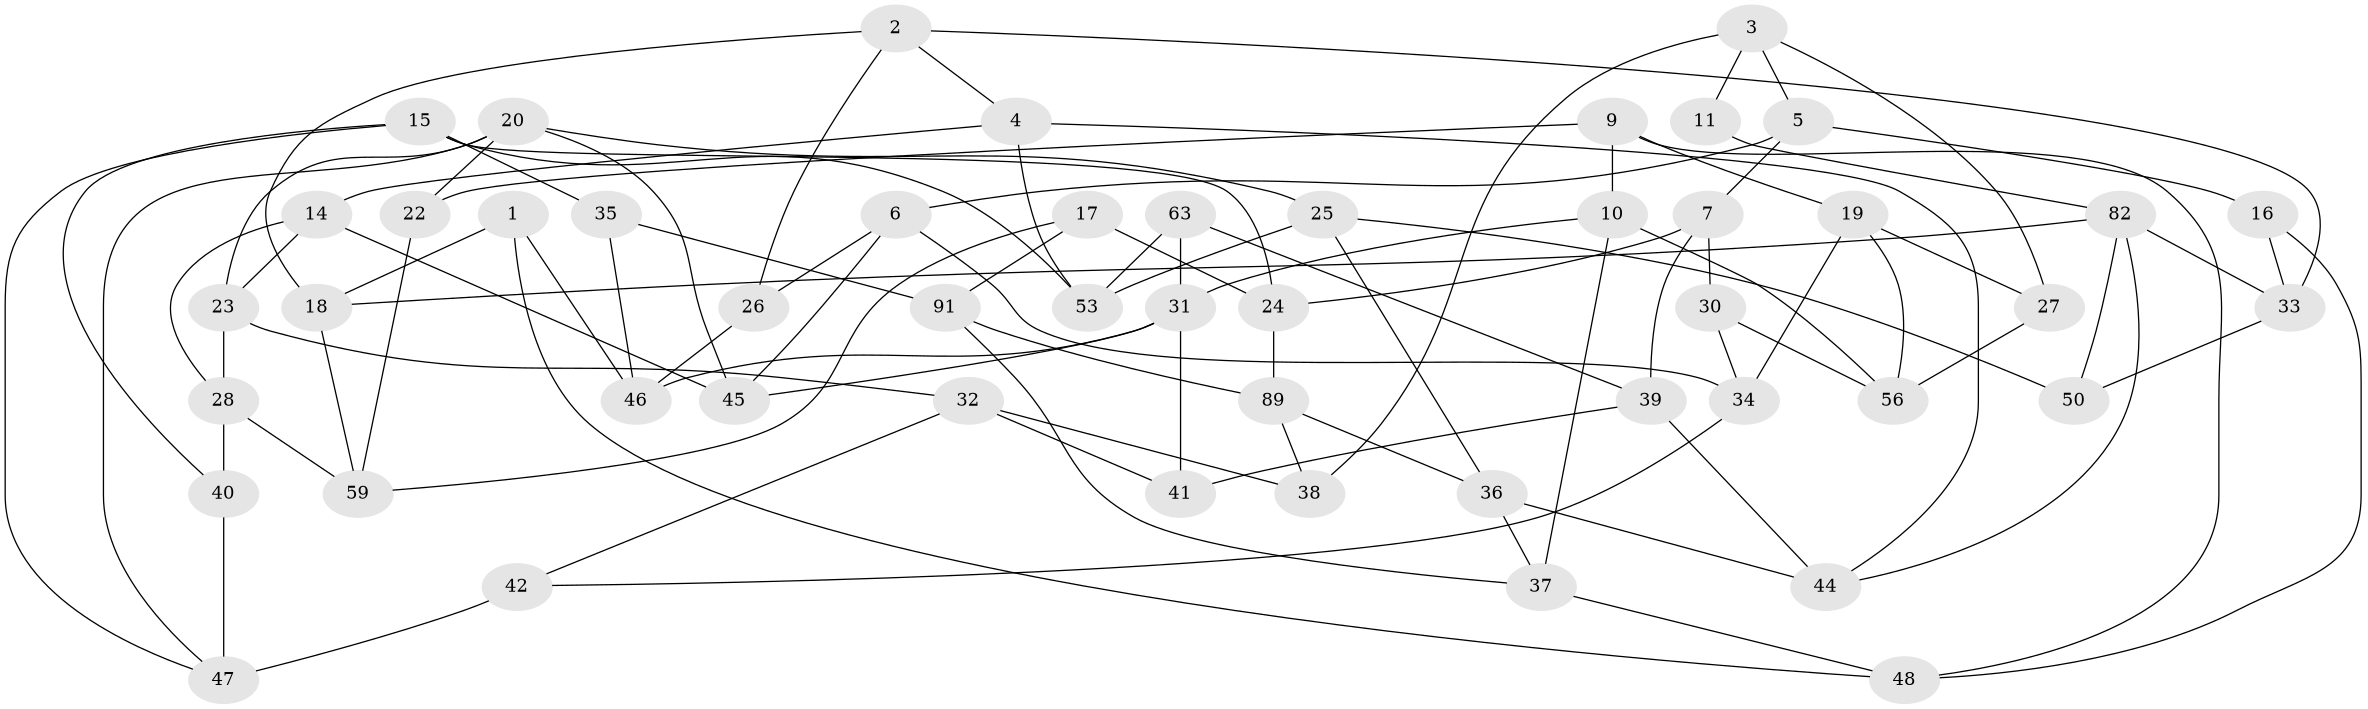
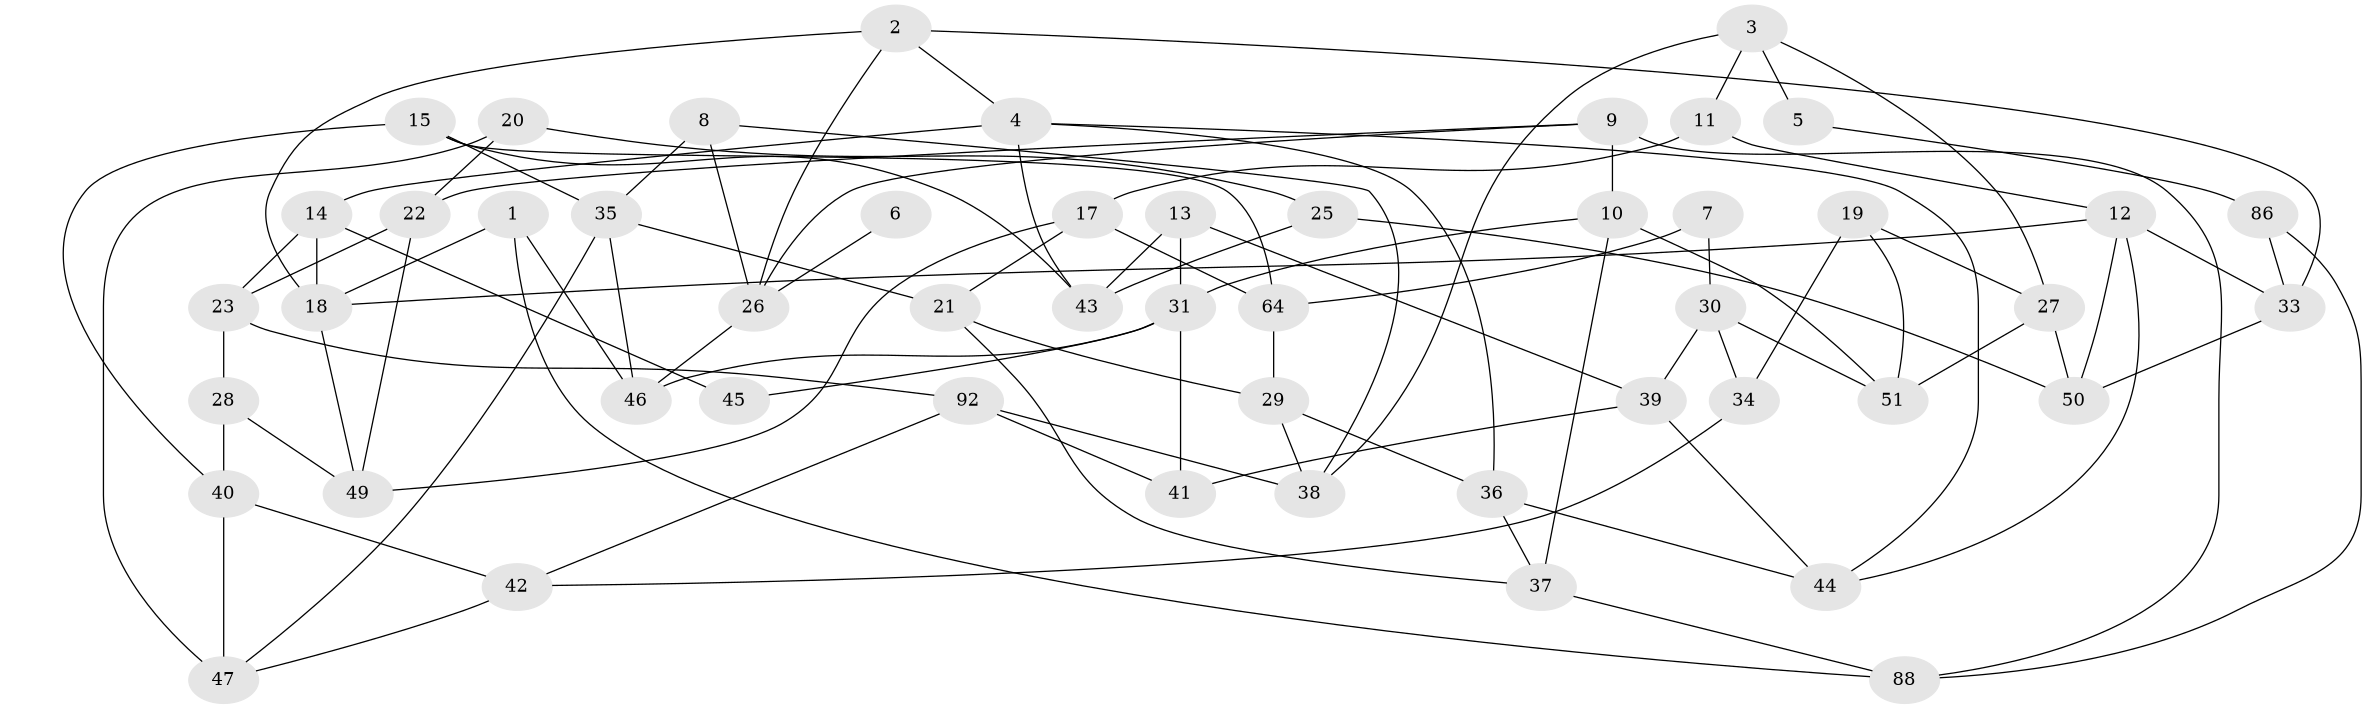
node "8": added
edge "20" -- "23": now "22" -- "23"
edge "11" -- "17": added
edge "5" -- "7": removed
edge "9" -- "19": now "9" -- "26"
edge "5" -- "6": removed
node "63": label "63" -> "13"
node "82": label "82" -> "12"
node "16": label "16" -> "86"
edge "20" -- "45": removed
edge "14" -- "28": now "14" -- "18"
edge "15" -- "47": now "35" -- "47"
edge "7" -- "39": now "30" -- "39"
node "91": label "91" -> "21"
node "53": label "53" -> "43"
node "24": label "24" -> "64"
edge "6" -- "45": removed
edge "25" -- "36": now "4" -- "36"
edge "27" -- "50": added
edge "6" -- "34": removed
node "32": label "32" -> "92"
node "89": label "89" -> "29"
node "56": label "56" -> "51"
node "59": label "59" -> "49"
edge "40" -- "42": added
node "48": label "48" -> "88"
